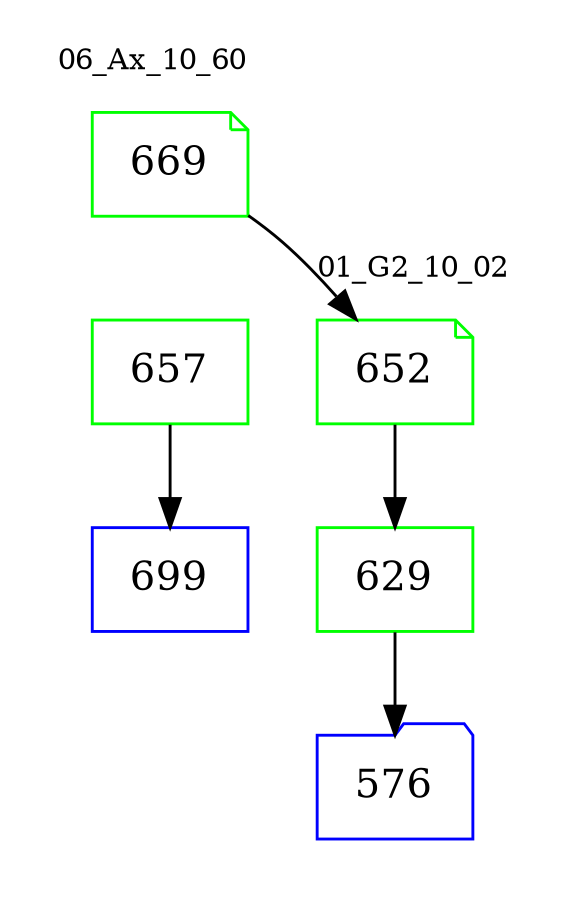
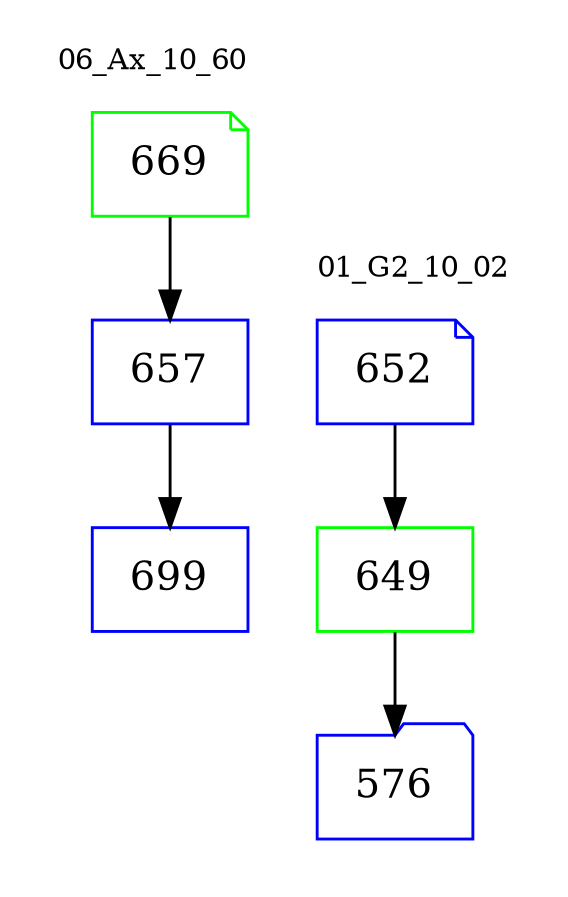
edge "669" -> "652": now "669" -> "657"
node "657": color green -> blue
node "652": color green -> blue
node "629": label "629" -> "649"
